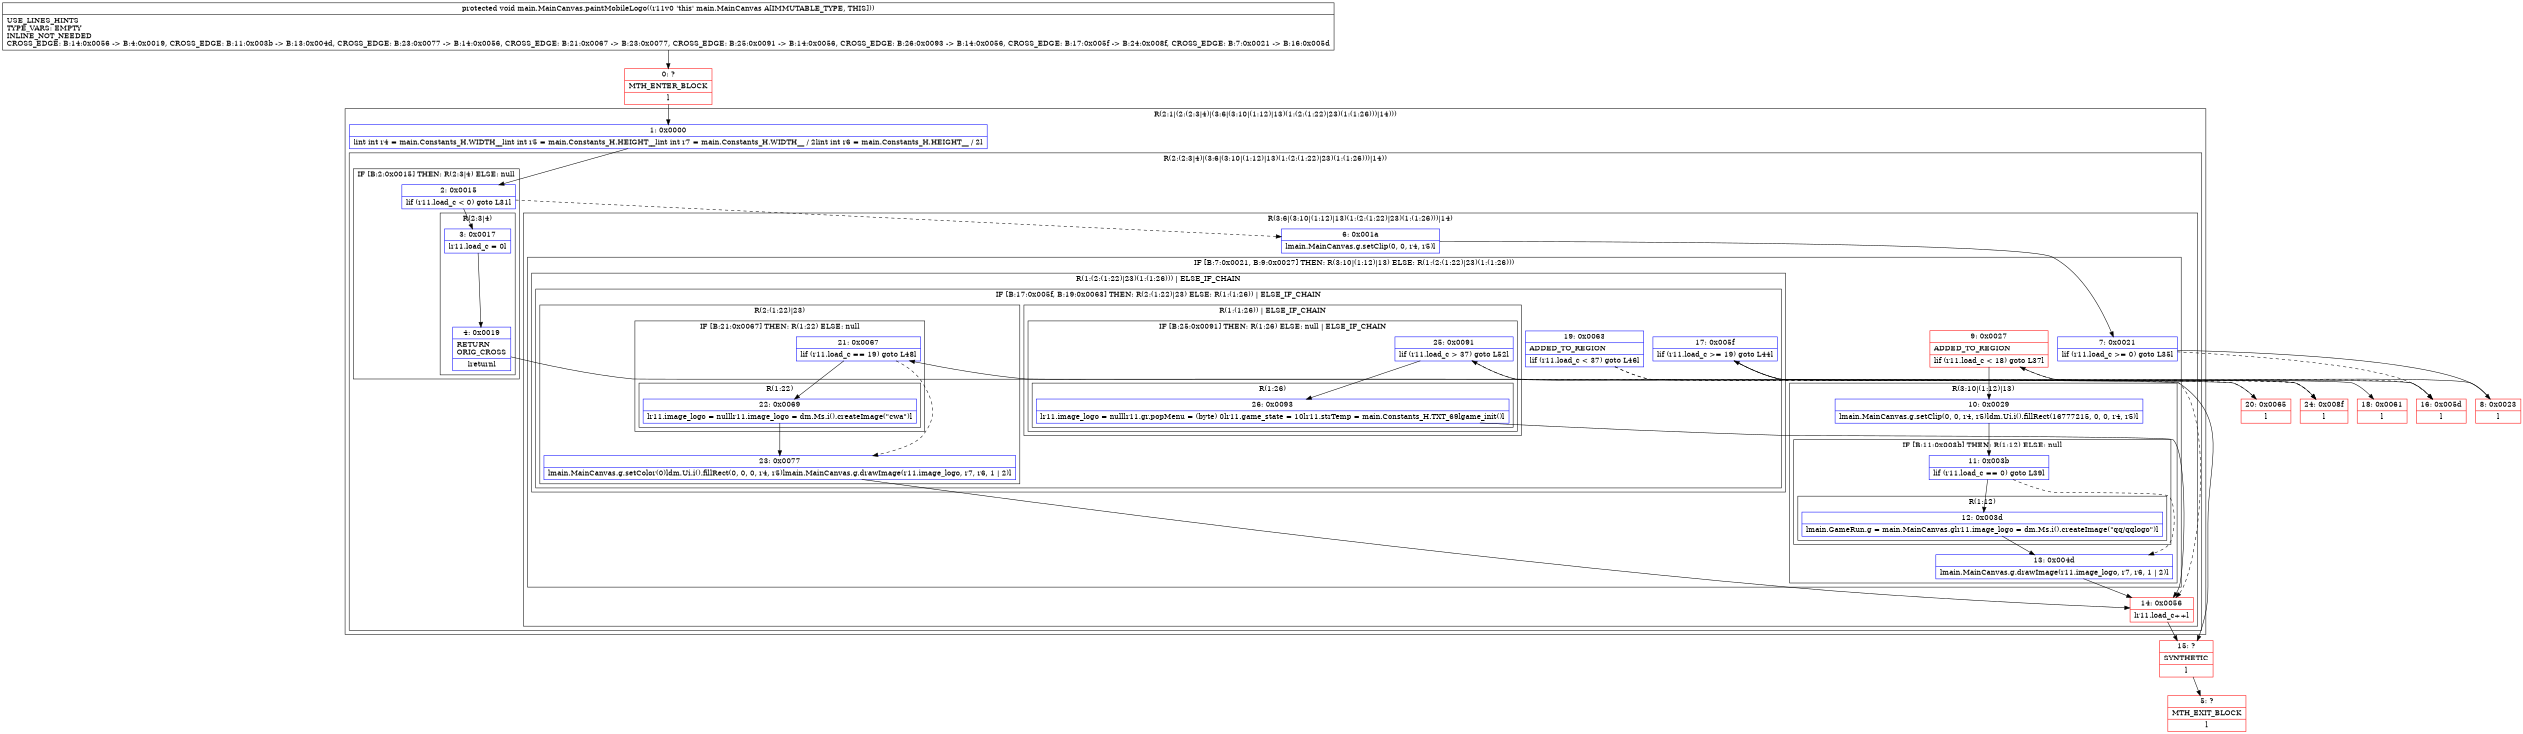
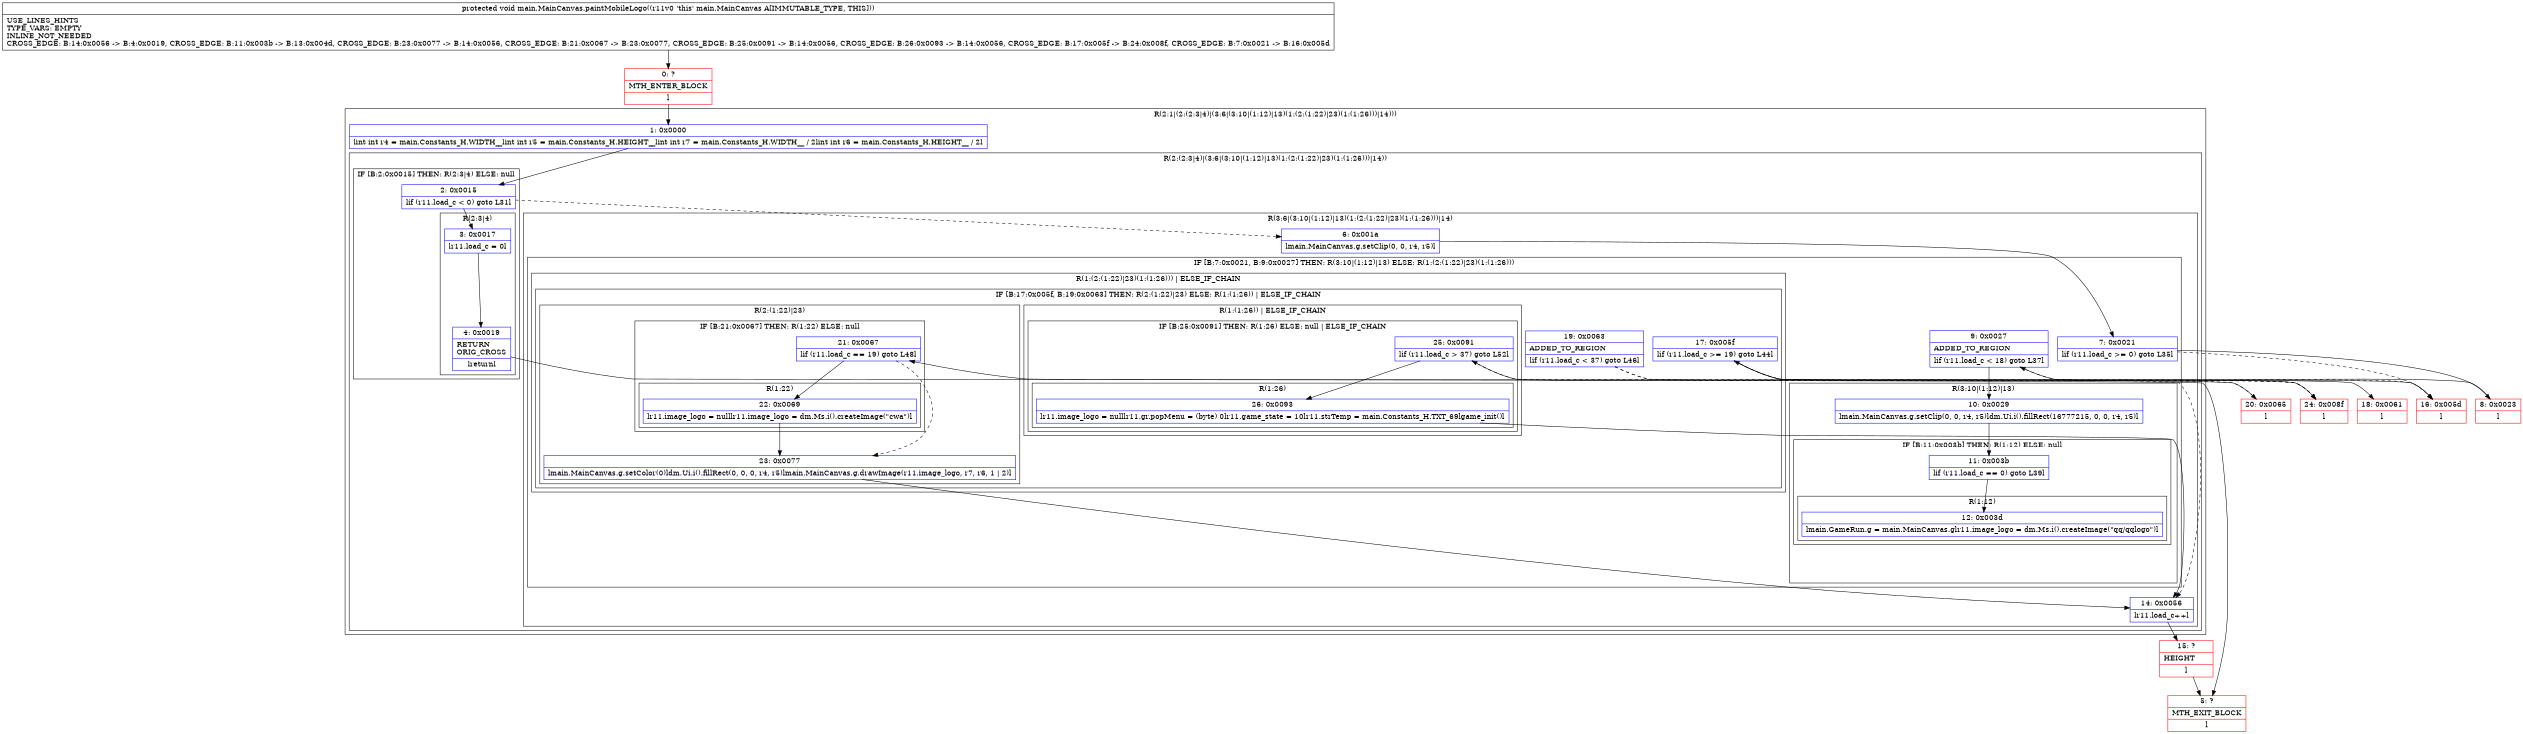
node "9: 0x0027": color red -> blue
edge "4: 0x0019" -> "15: ?": now "4: 0x0019" -> "5: ?"
node "13: 0x004d": removed
node "14: 0x0056": color red -> blue
node "15: ?": text "SYNTHETIC" -> "HEIGHT"
